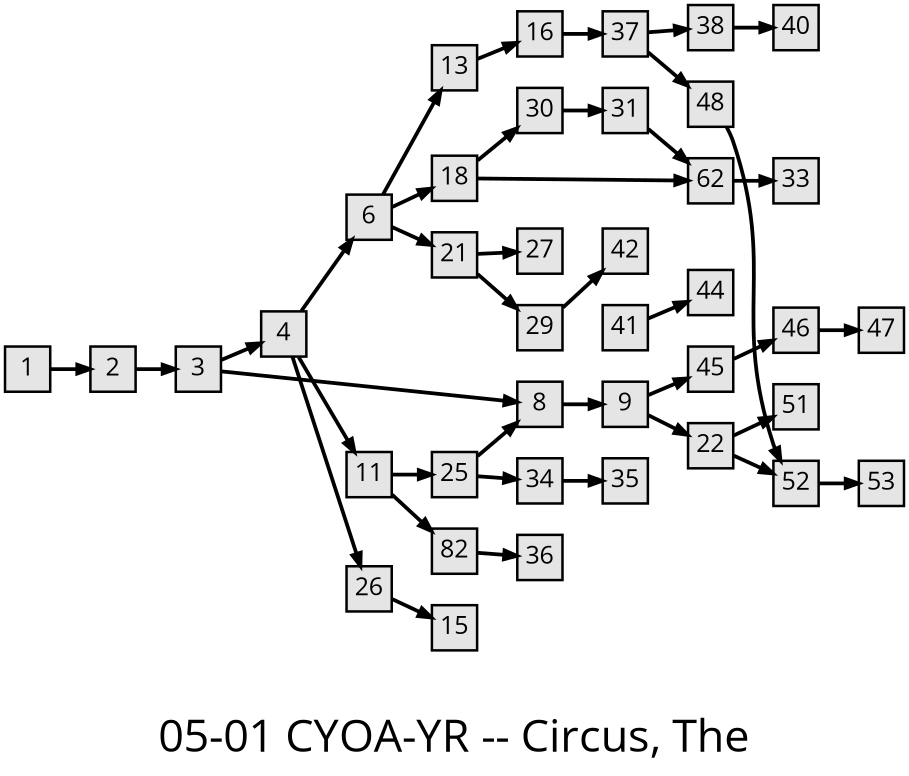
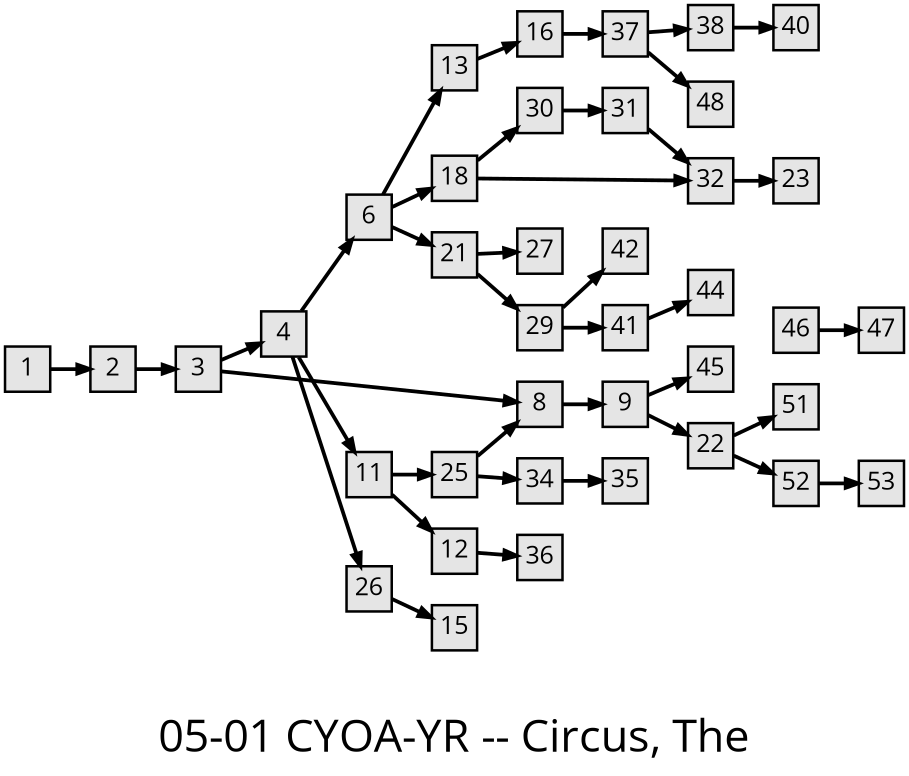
node "62": label "62" -> "32"
node "33": label "33" -> "23"
edge "48" -> "52": removed
edge "29" -> "41": added
edge "45" -> "46": removed
node "82": label "82" -> "12"
